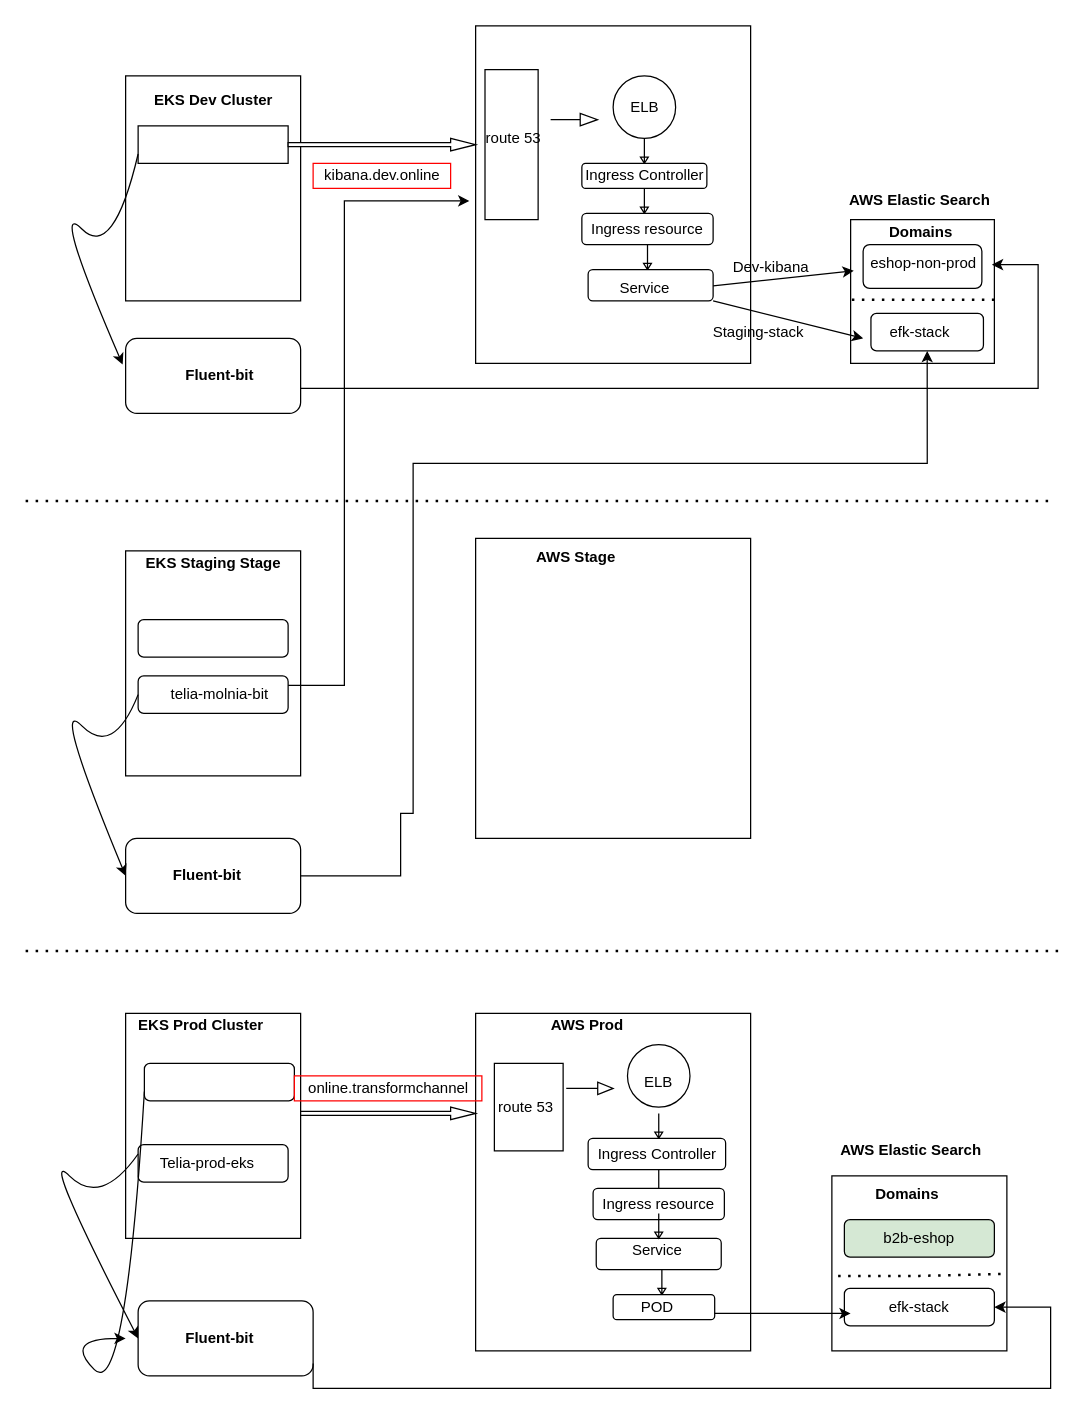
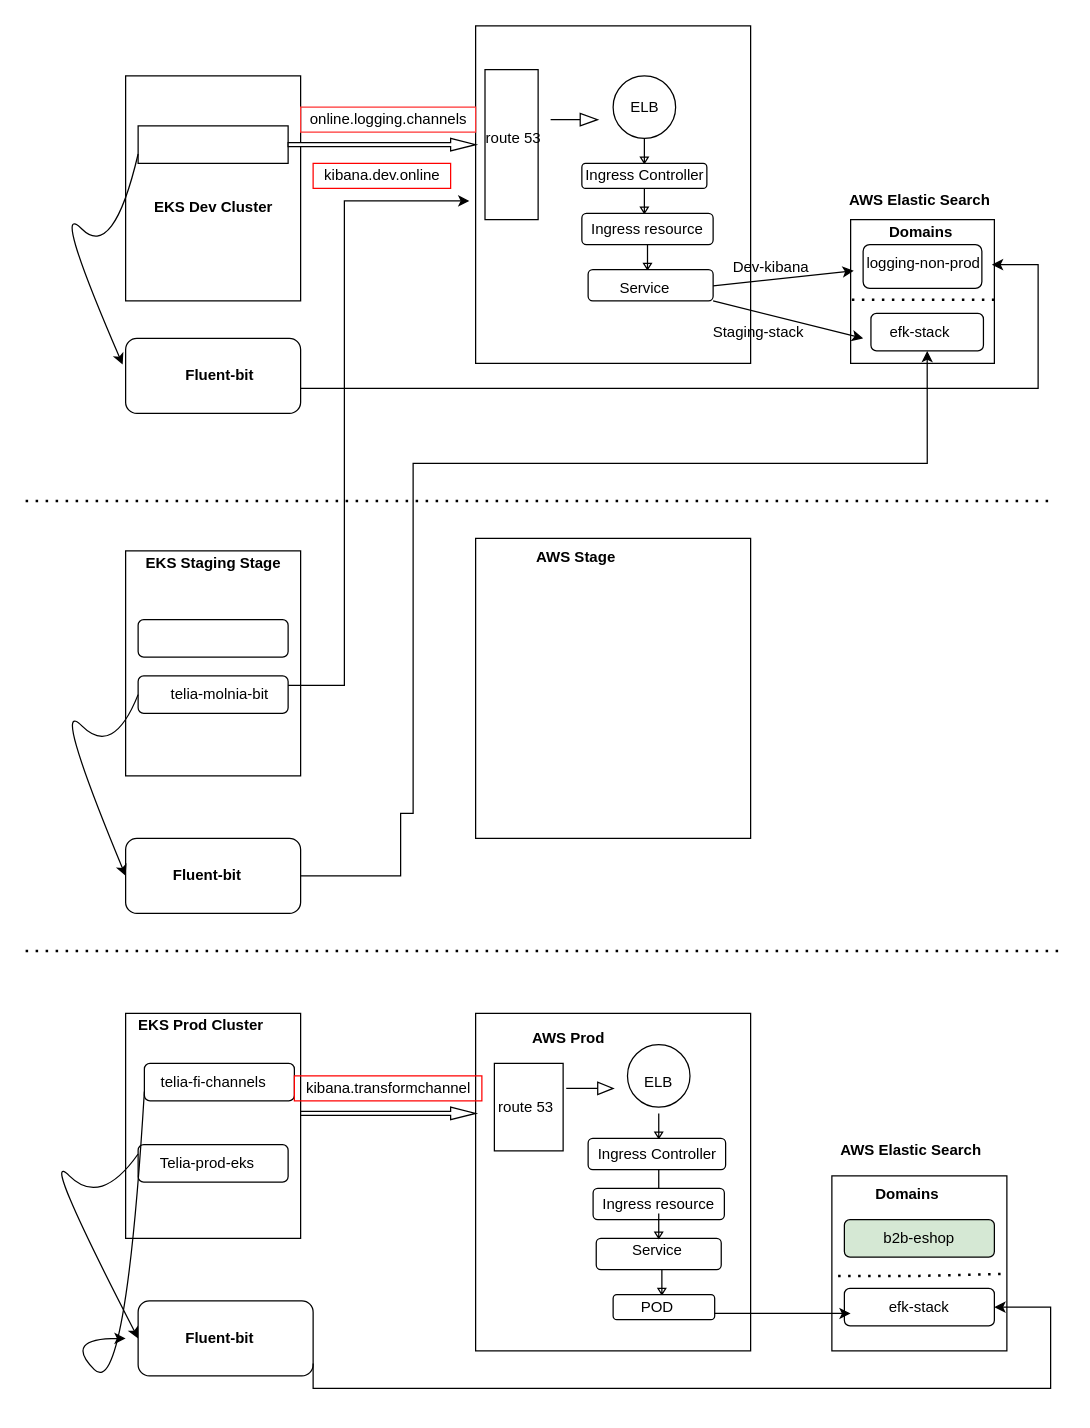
node "EKS Dev Cluster": moved (213, 101) -> (213, 207)
node "online.logging.channels": added
node "eshop-non-prod": label "eshop-non-prod" -> "logging-non-prod"
node "AWS Prod": moved (587, 1026) -> (568, 1038)
node "telia-fi-channels": added
node "online.transformchannel": label "online.transformchannel" -> "kibana.transformchannel"
